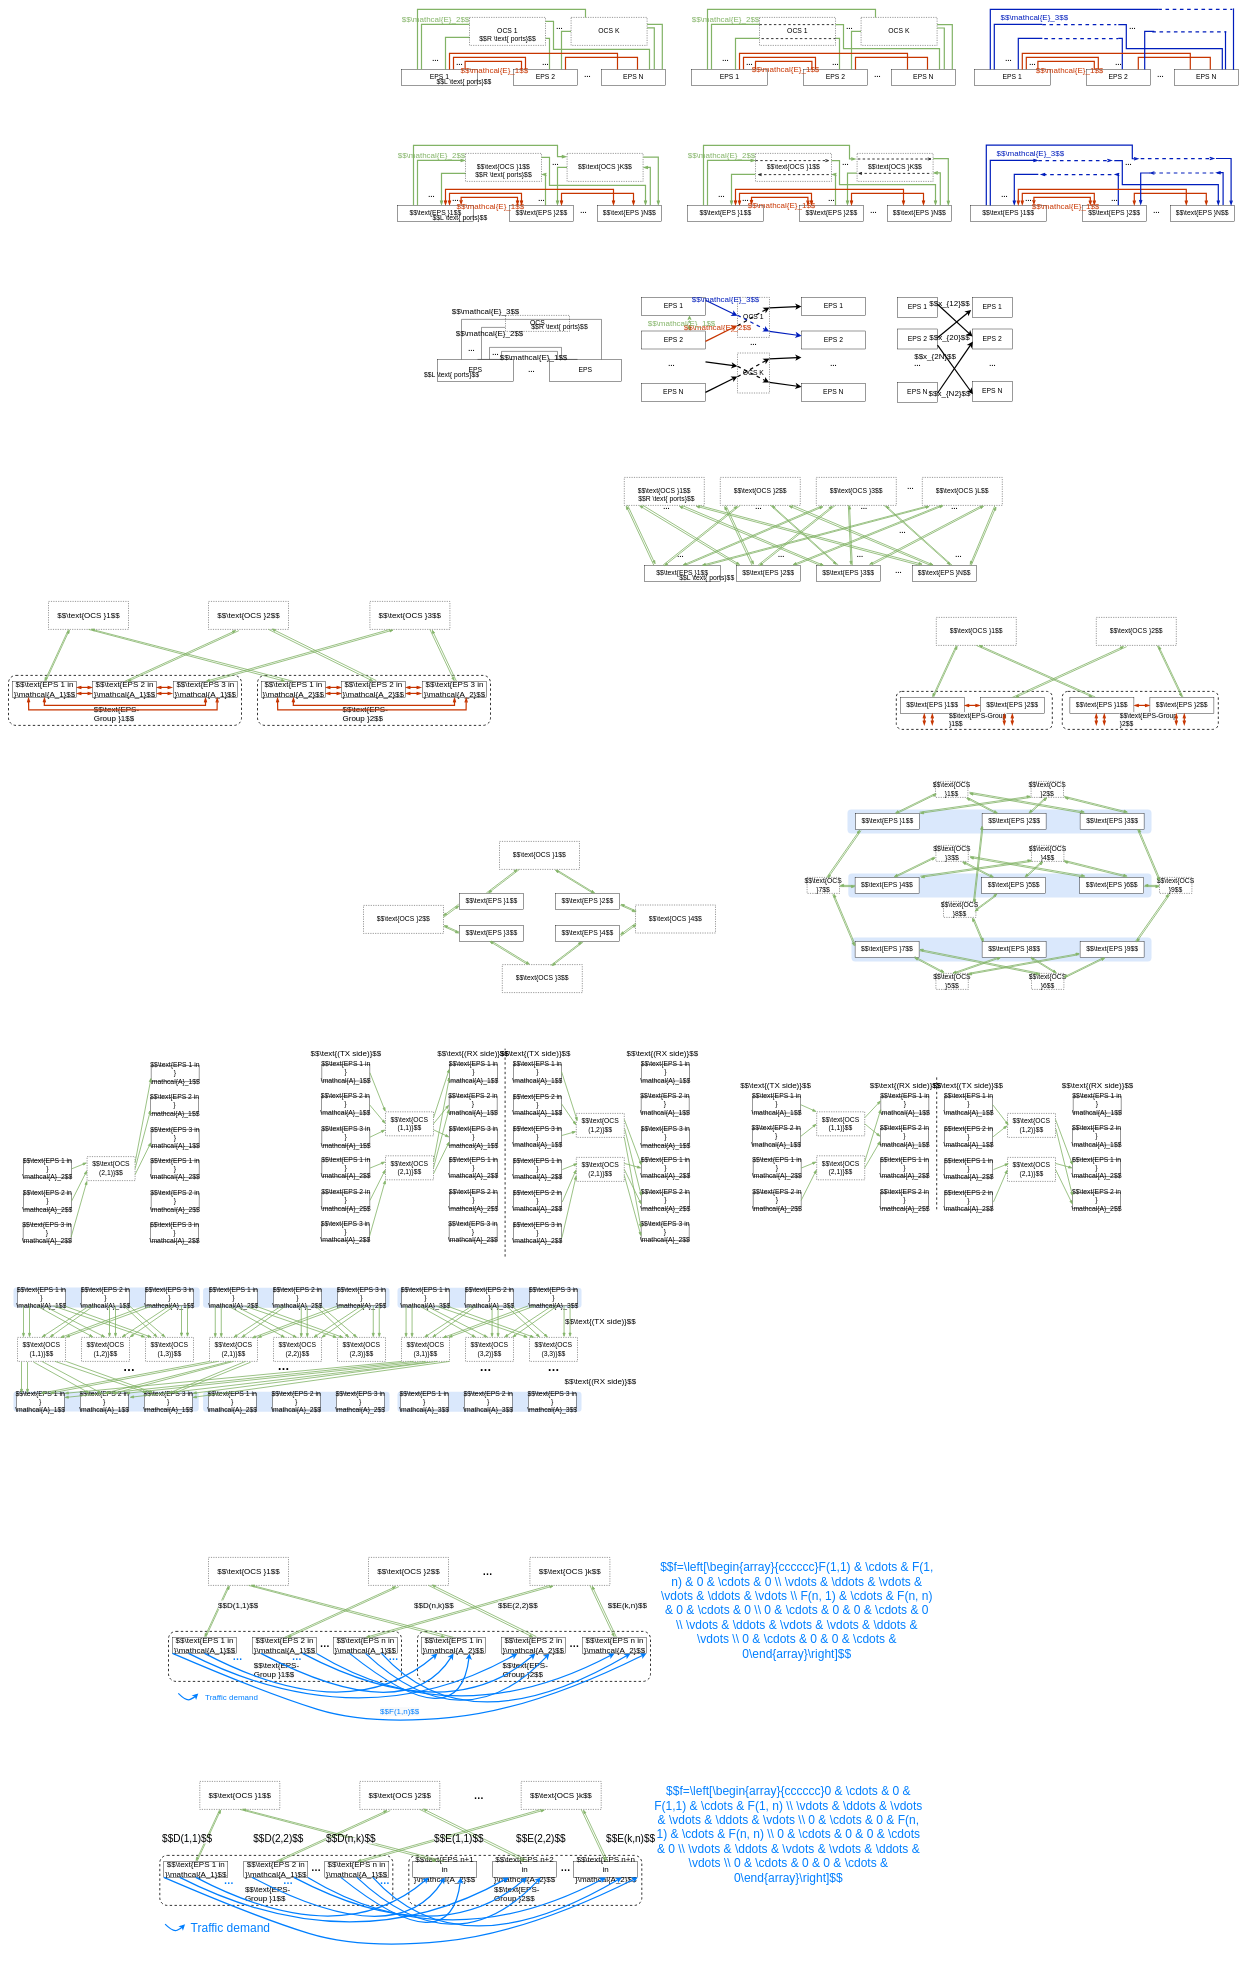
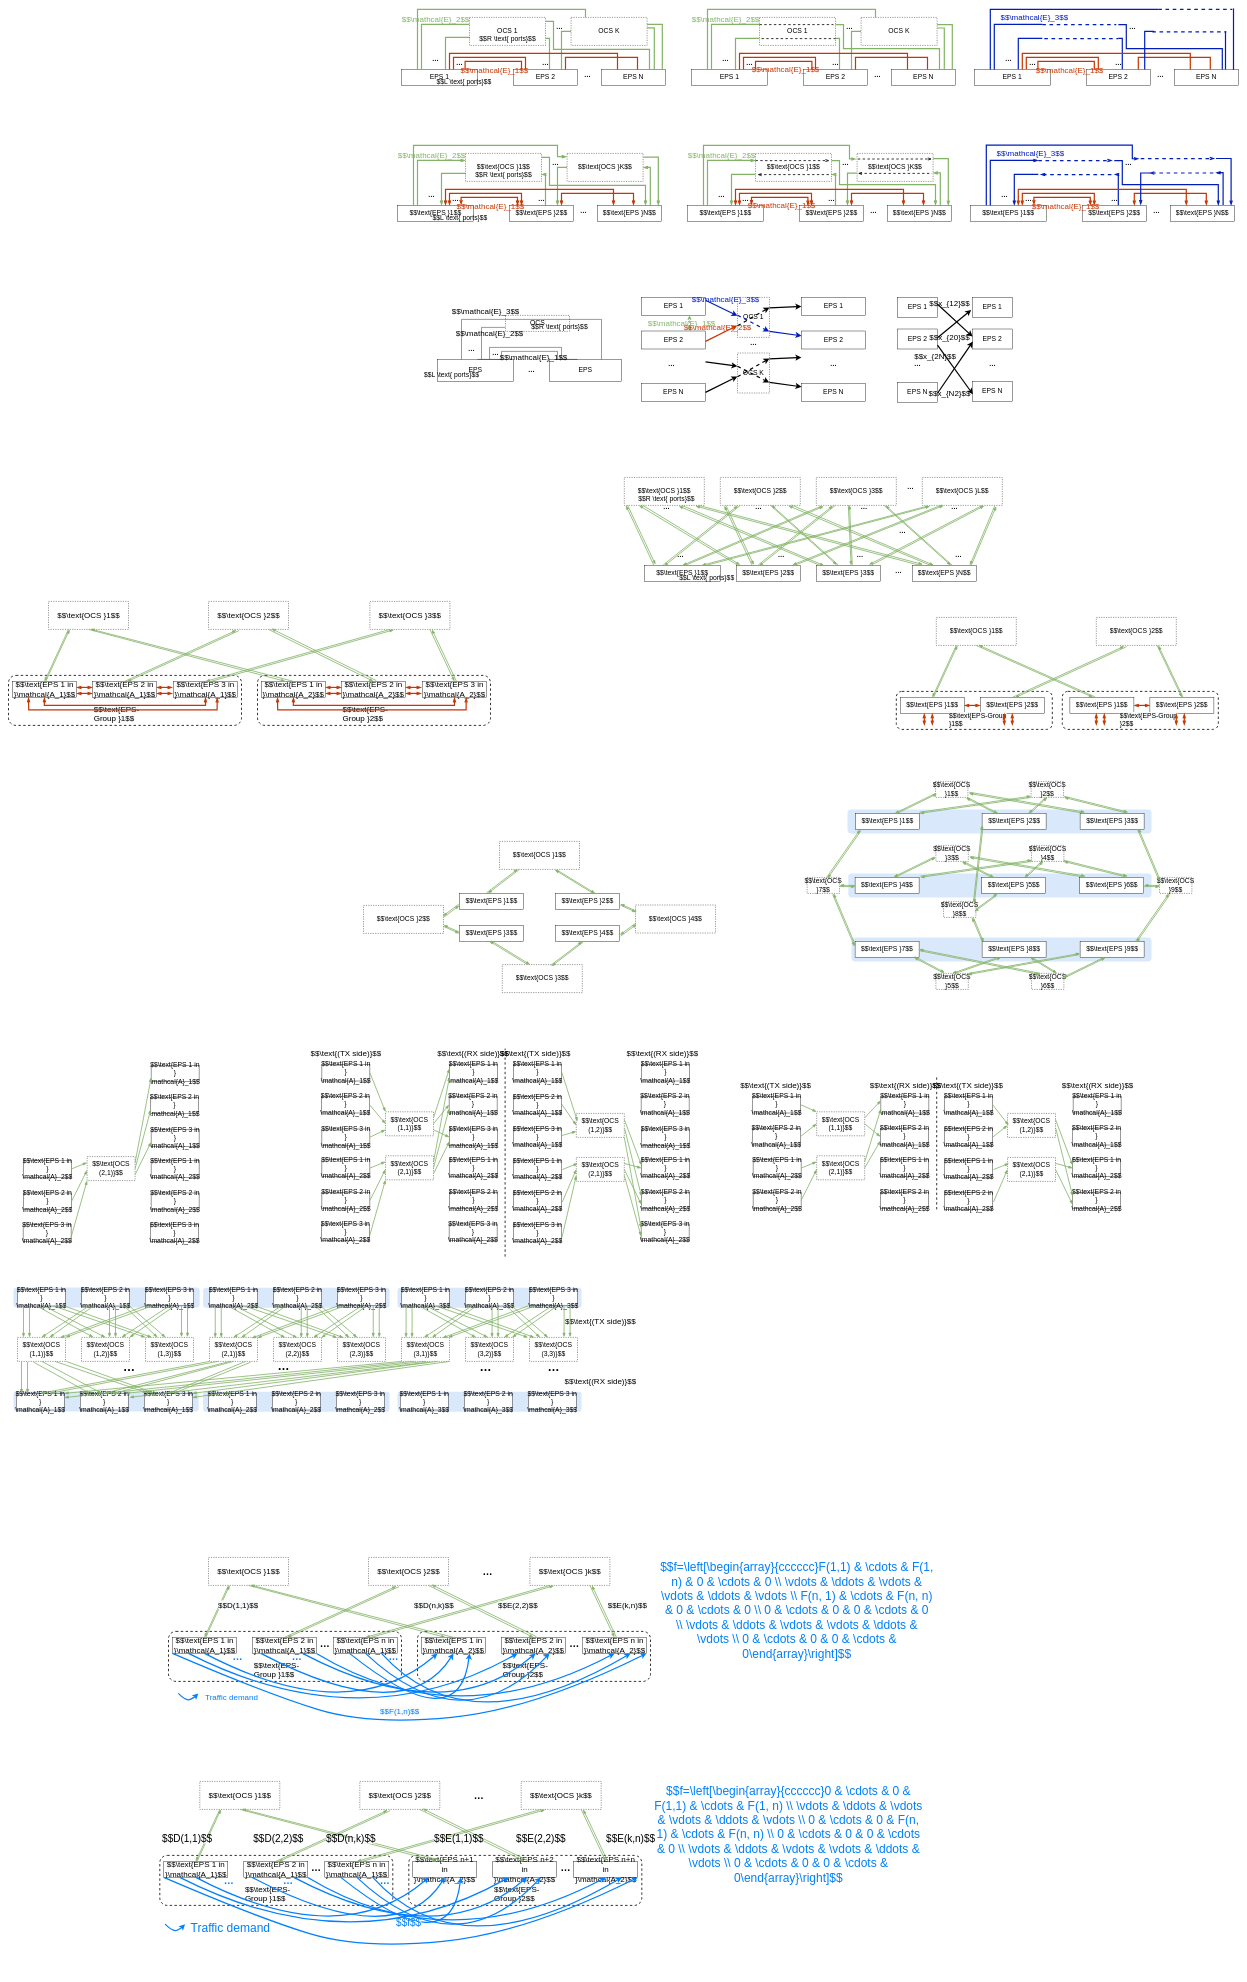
node "$$f$$": added
